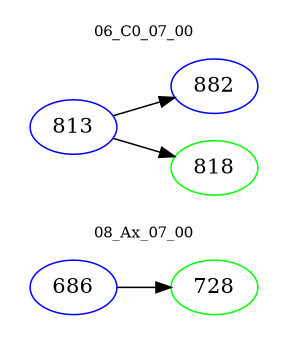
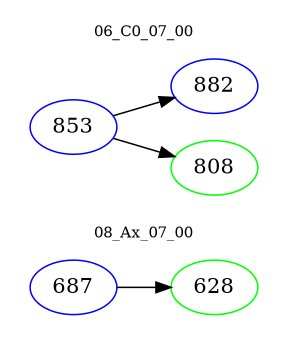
node "813": label "813" -> "853"
node "818": label "818" -> "808"
node "686": label "686" -> "687"
node "728": label "728" -> "628"
